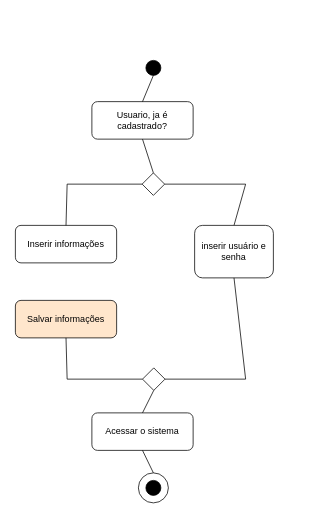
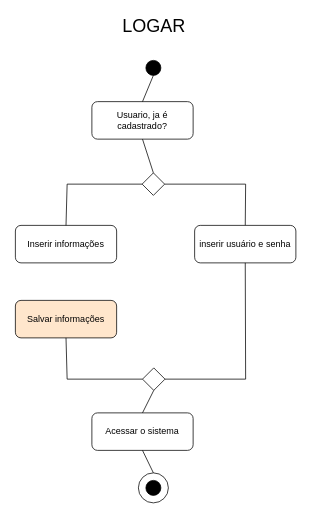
node "LOGAR": added
node "inserir usuário e senha": size 79x53 -> 101x38
